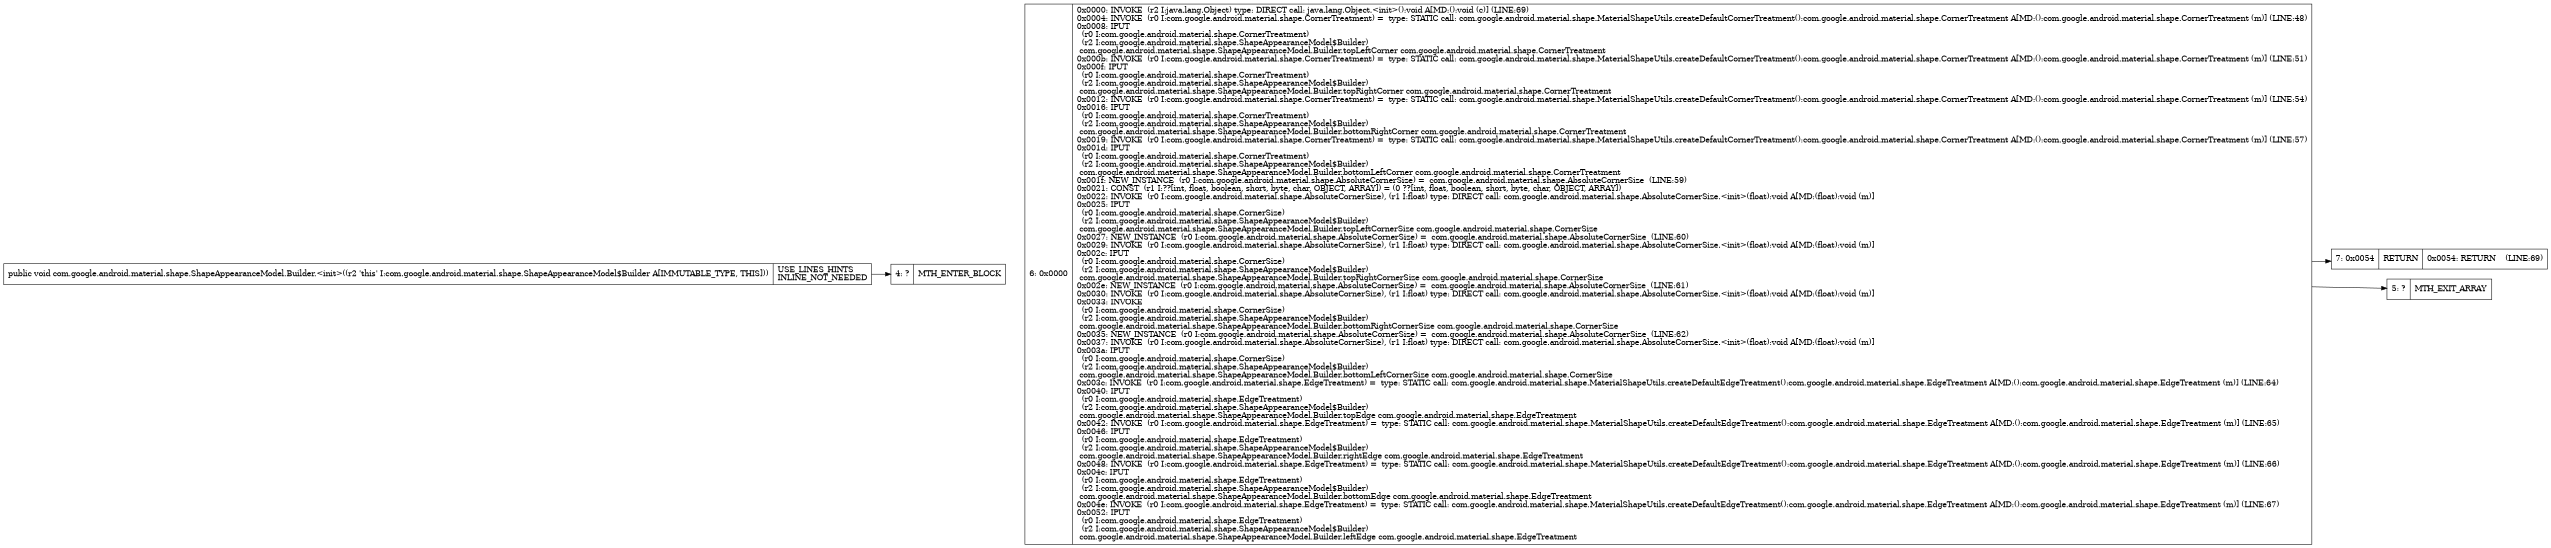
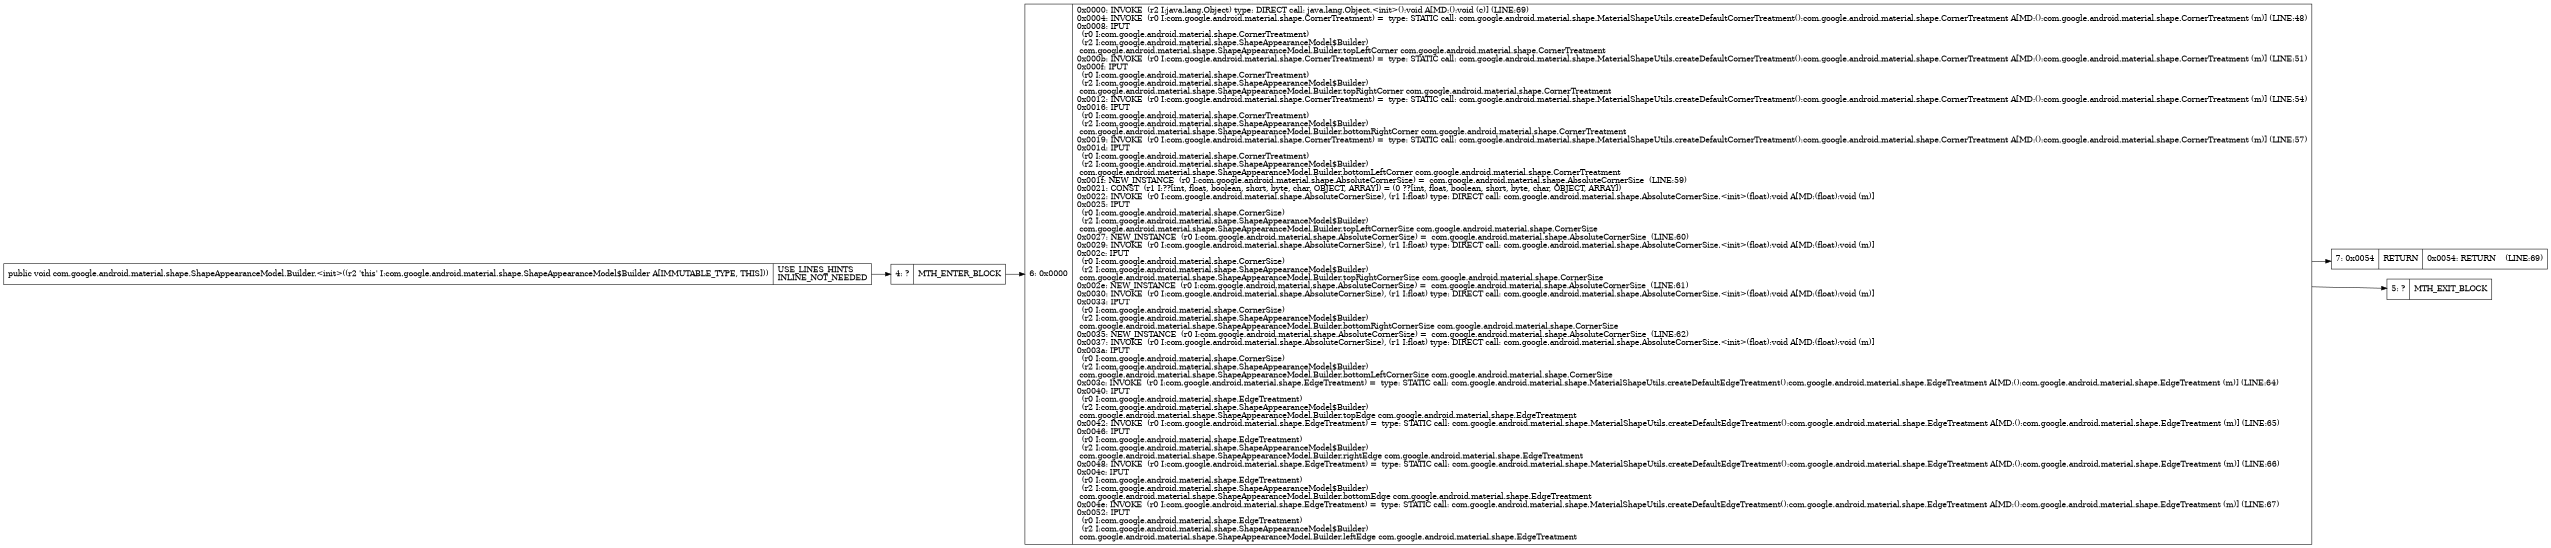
edge "4: ?" -> "6: 0x0000": added
node "5: ?": text "MTH_EXIT_ARRAY" -> "MTH_EXIT_BLOCK"
node "6: 0x0000": text "0x0033: INVOKE" -> "0x0033: IPUT"
